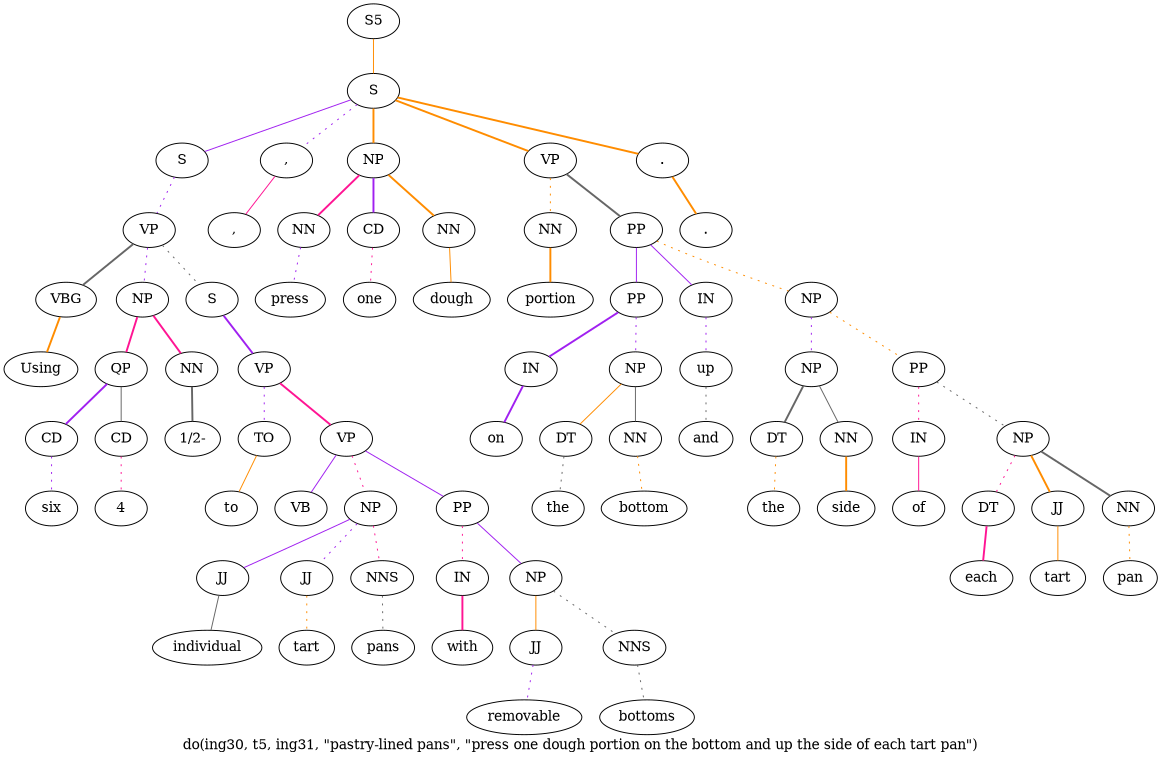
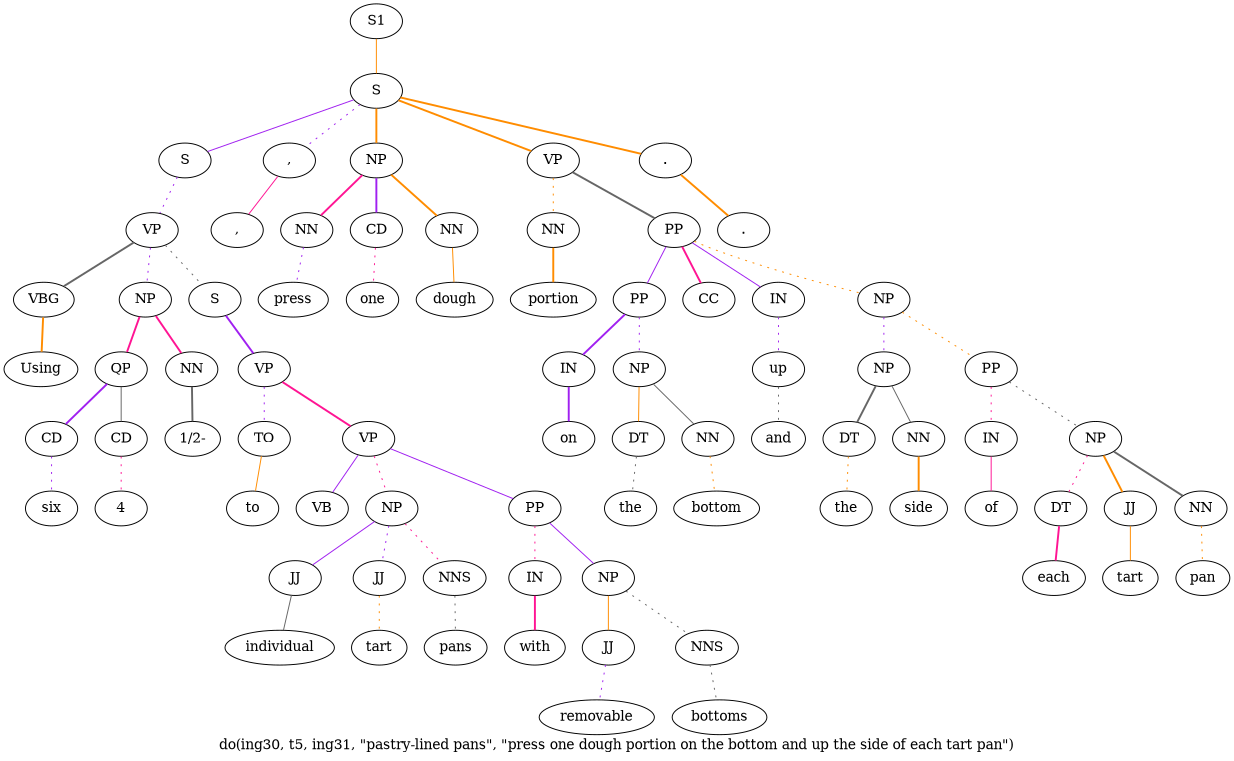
node "S5": label "S5" -> "S1"
node "CC": added
